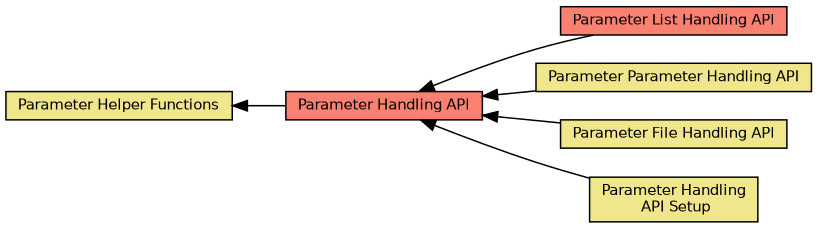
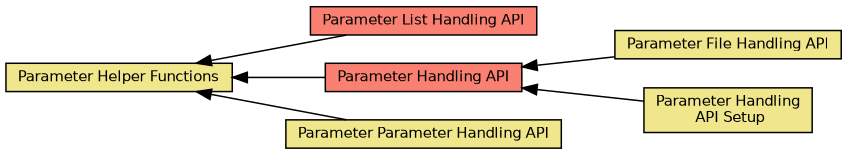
edge "Parameter List Handling API" -> "Parameter Handling API": now "Parameter List Handling API" -> "Parameter Helper Functions"
edge "Parameter Parameter Handling API" -> "Parameter Handling API": now "Parameter Parameter Handling API" -> "Parameter Helper Functions"
